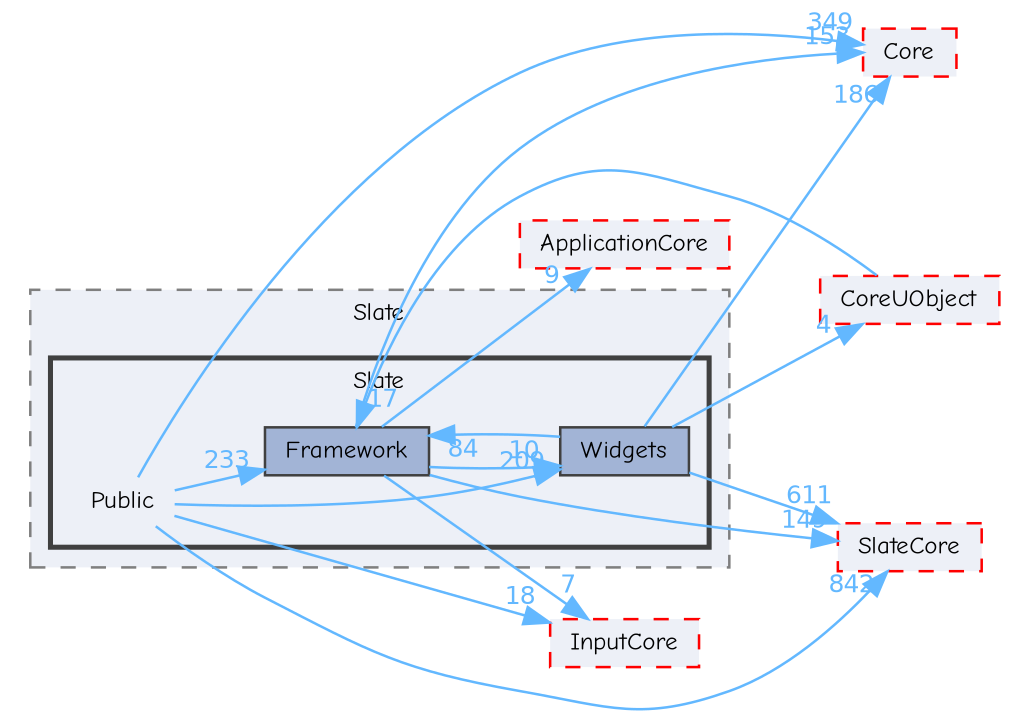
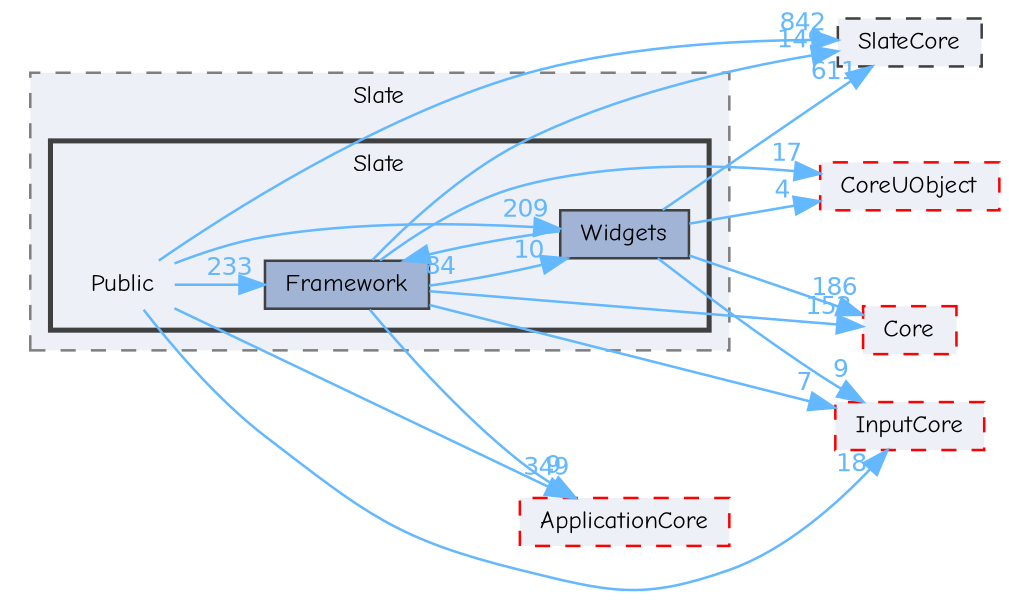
edge "Public" -> "Core": now "Public" -> "ApplicationCore"
edge "CoreUObject" -> "Framework": reversed
edge "Widgets" -> "InputCore": added
node "SlateCore": color red -> grey25
